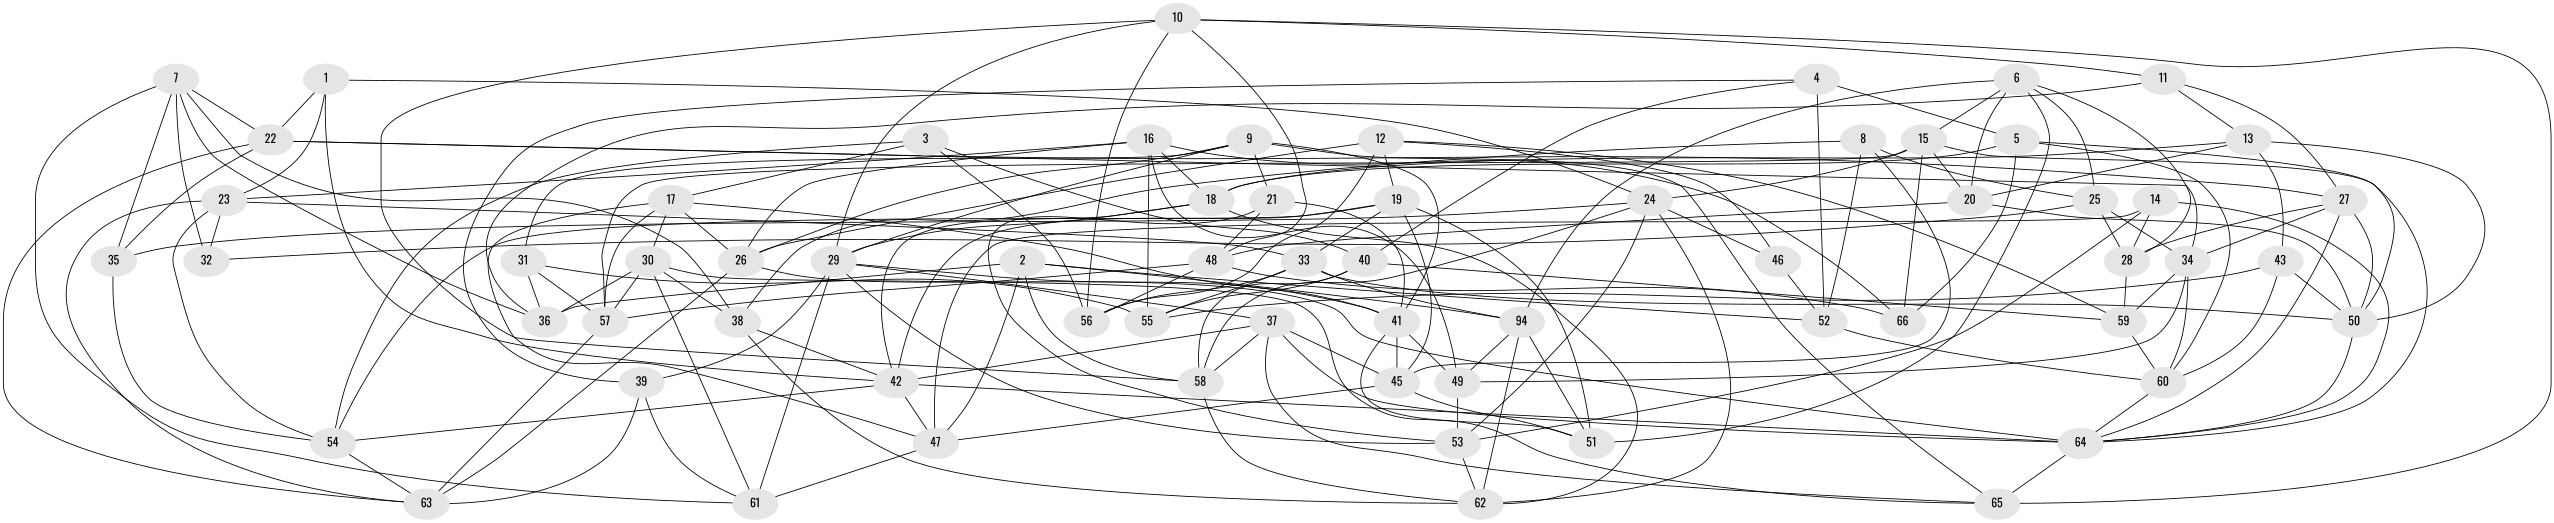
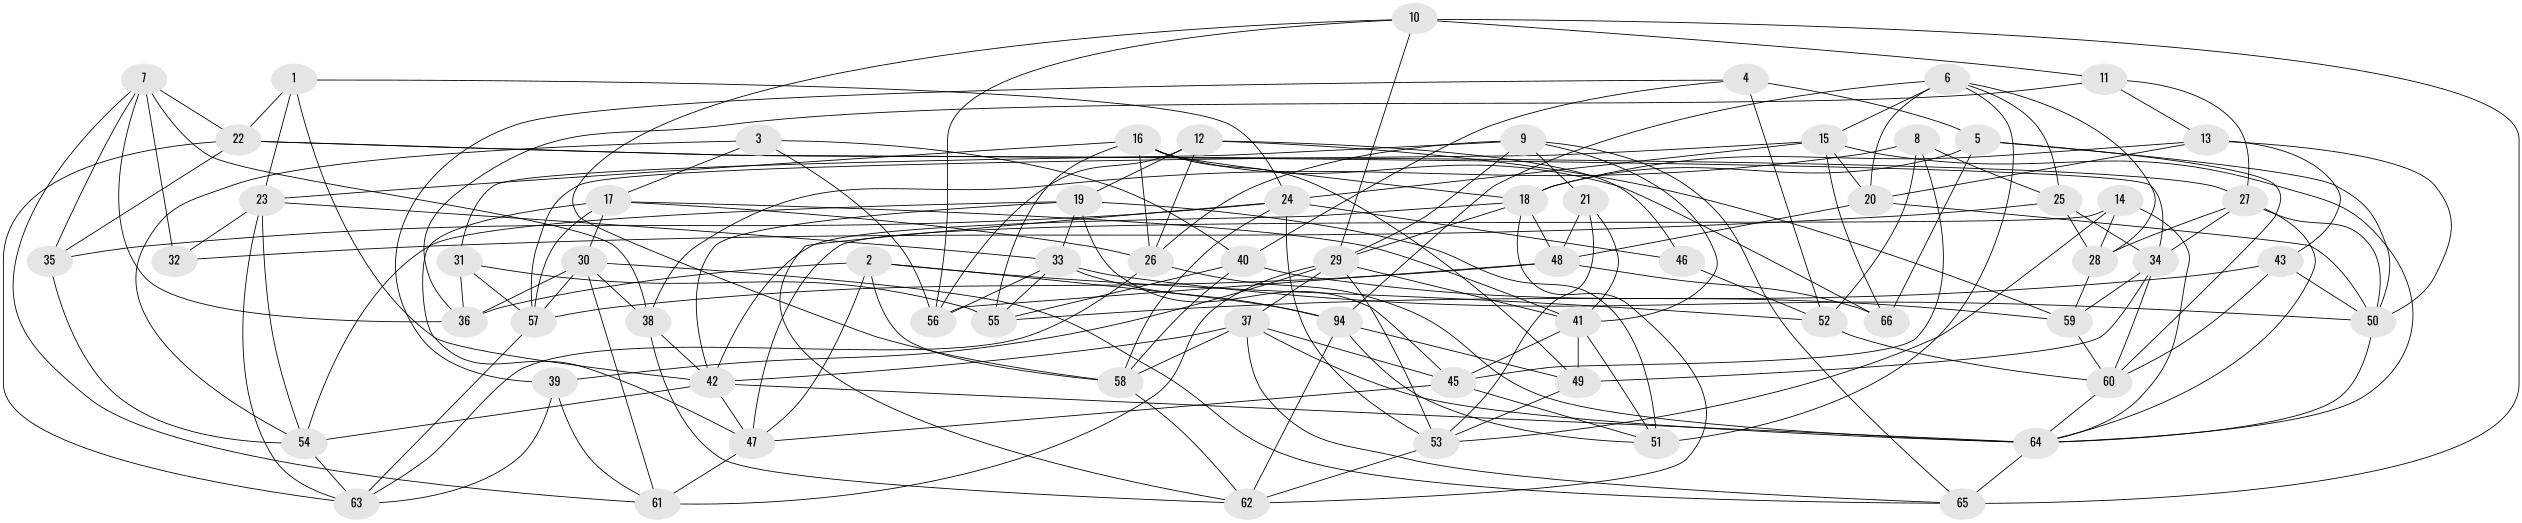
edge "10" -- "48": now "18" -- "48"
